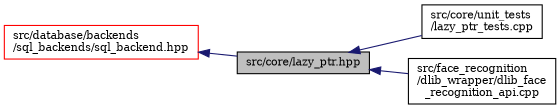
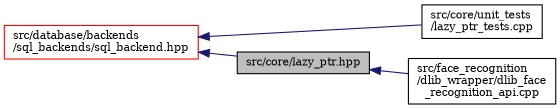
edge "src/core/unit_tests /lazy_ptr_tests.cpp" -> "src/core/lazy_ptr.hpp": now "src/core/unit_tests /lazy_ptr_tests.cpp" -> "src/database/backends /sql_backends/sql_backend.hpp"
